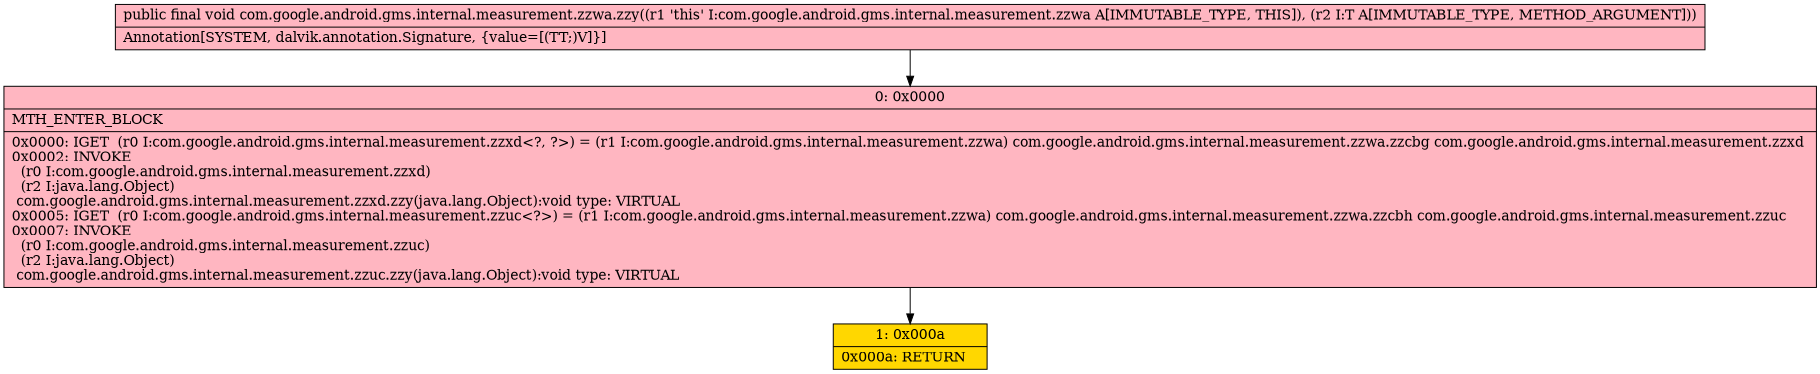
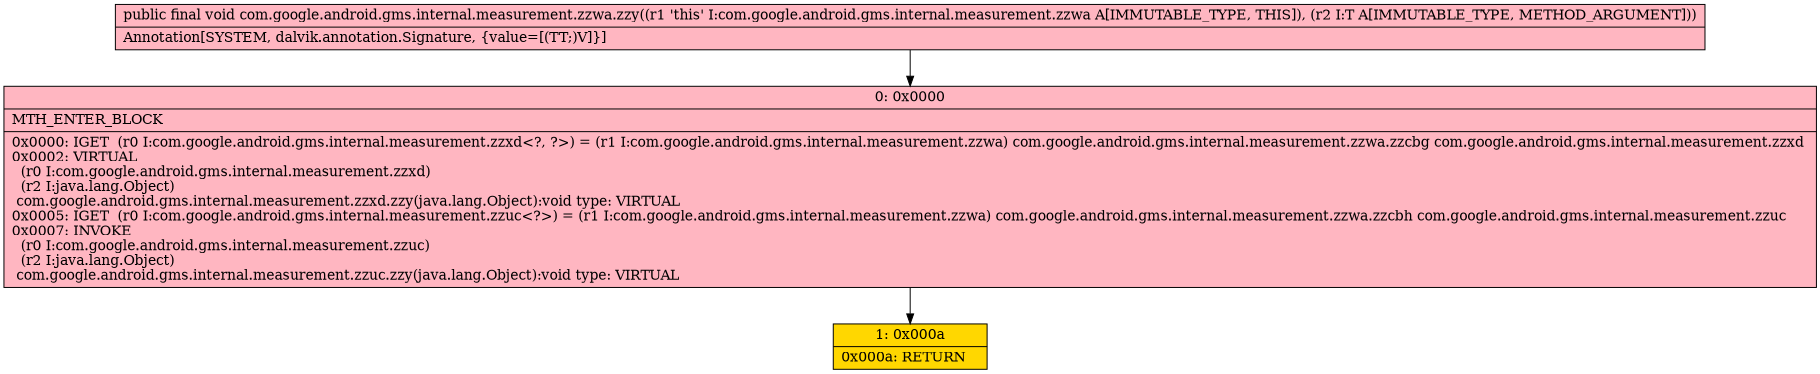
node "0: 0x0000": text "0x0002: INVOKE" -> "0x0002: VIRTUAL"
